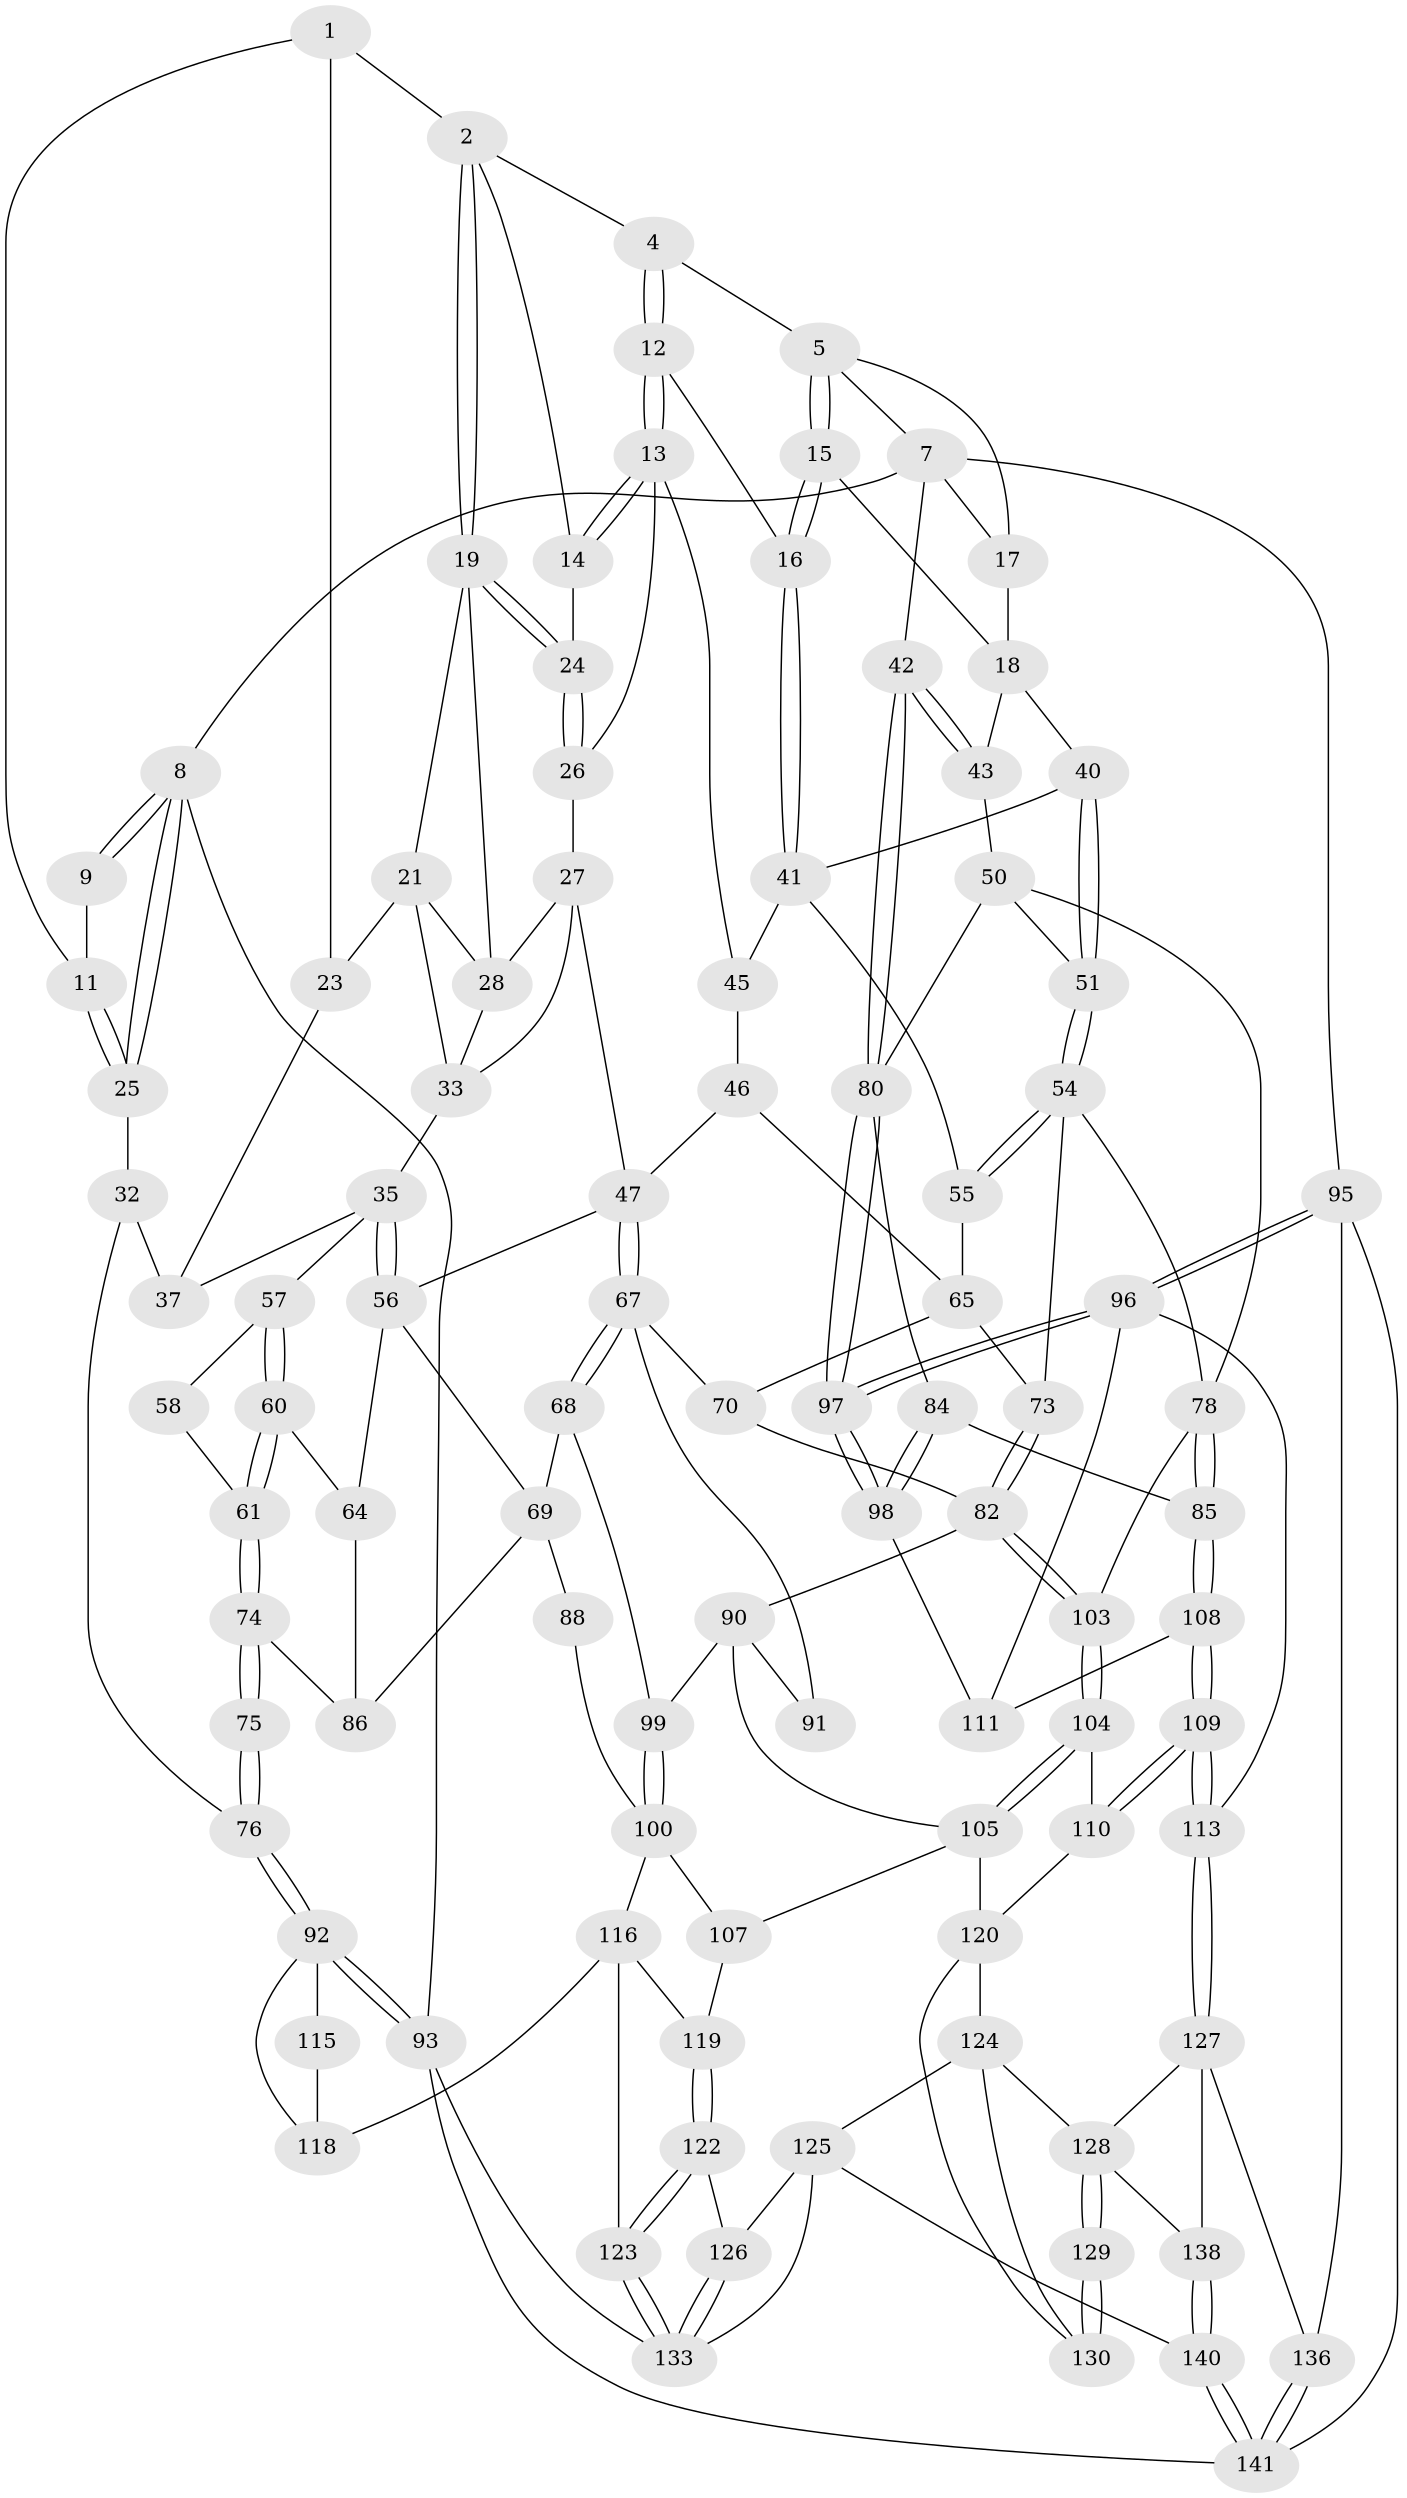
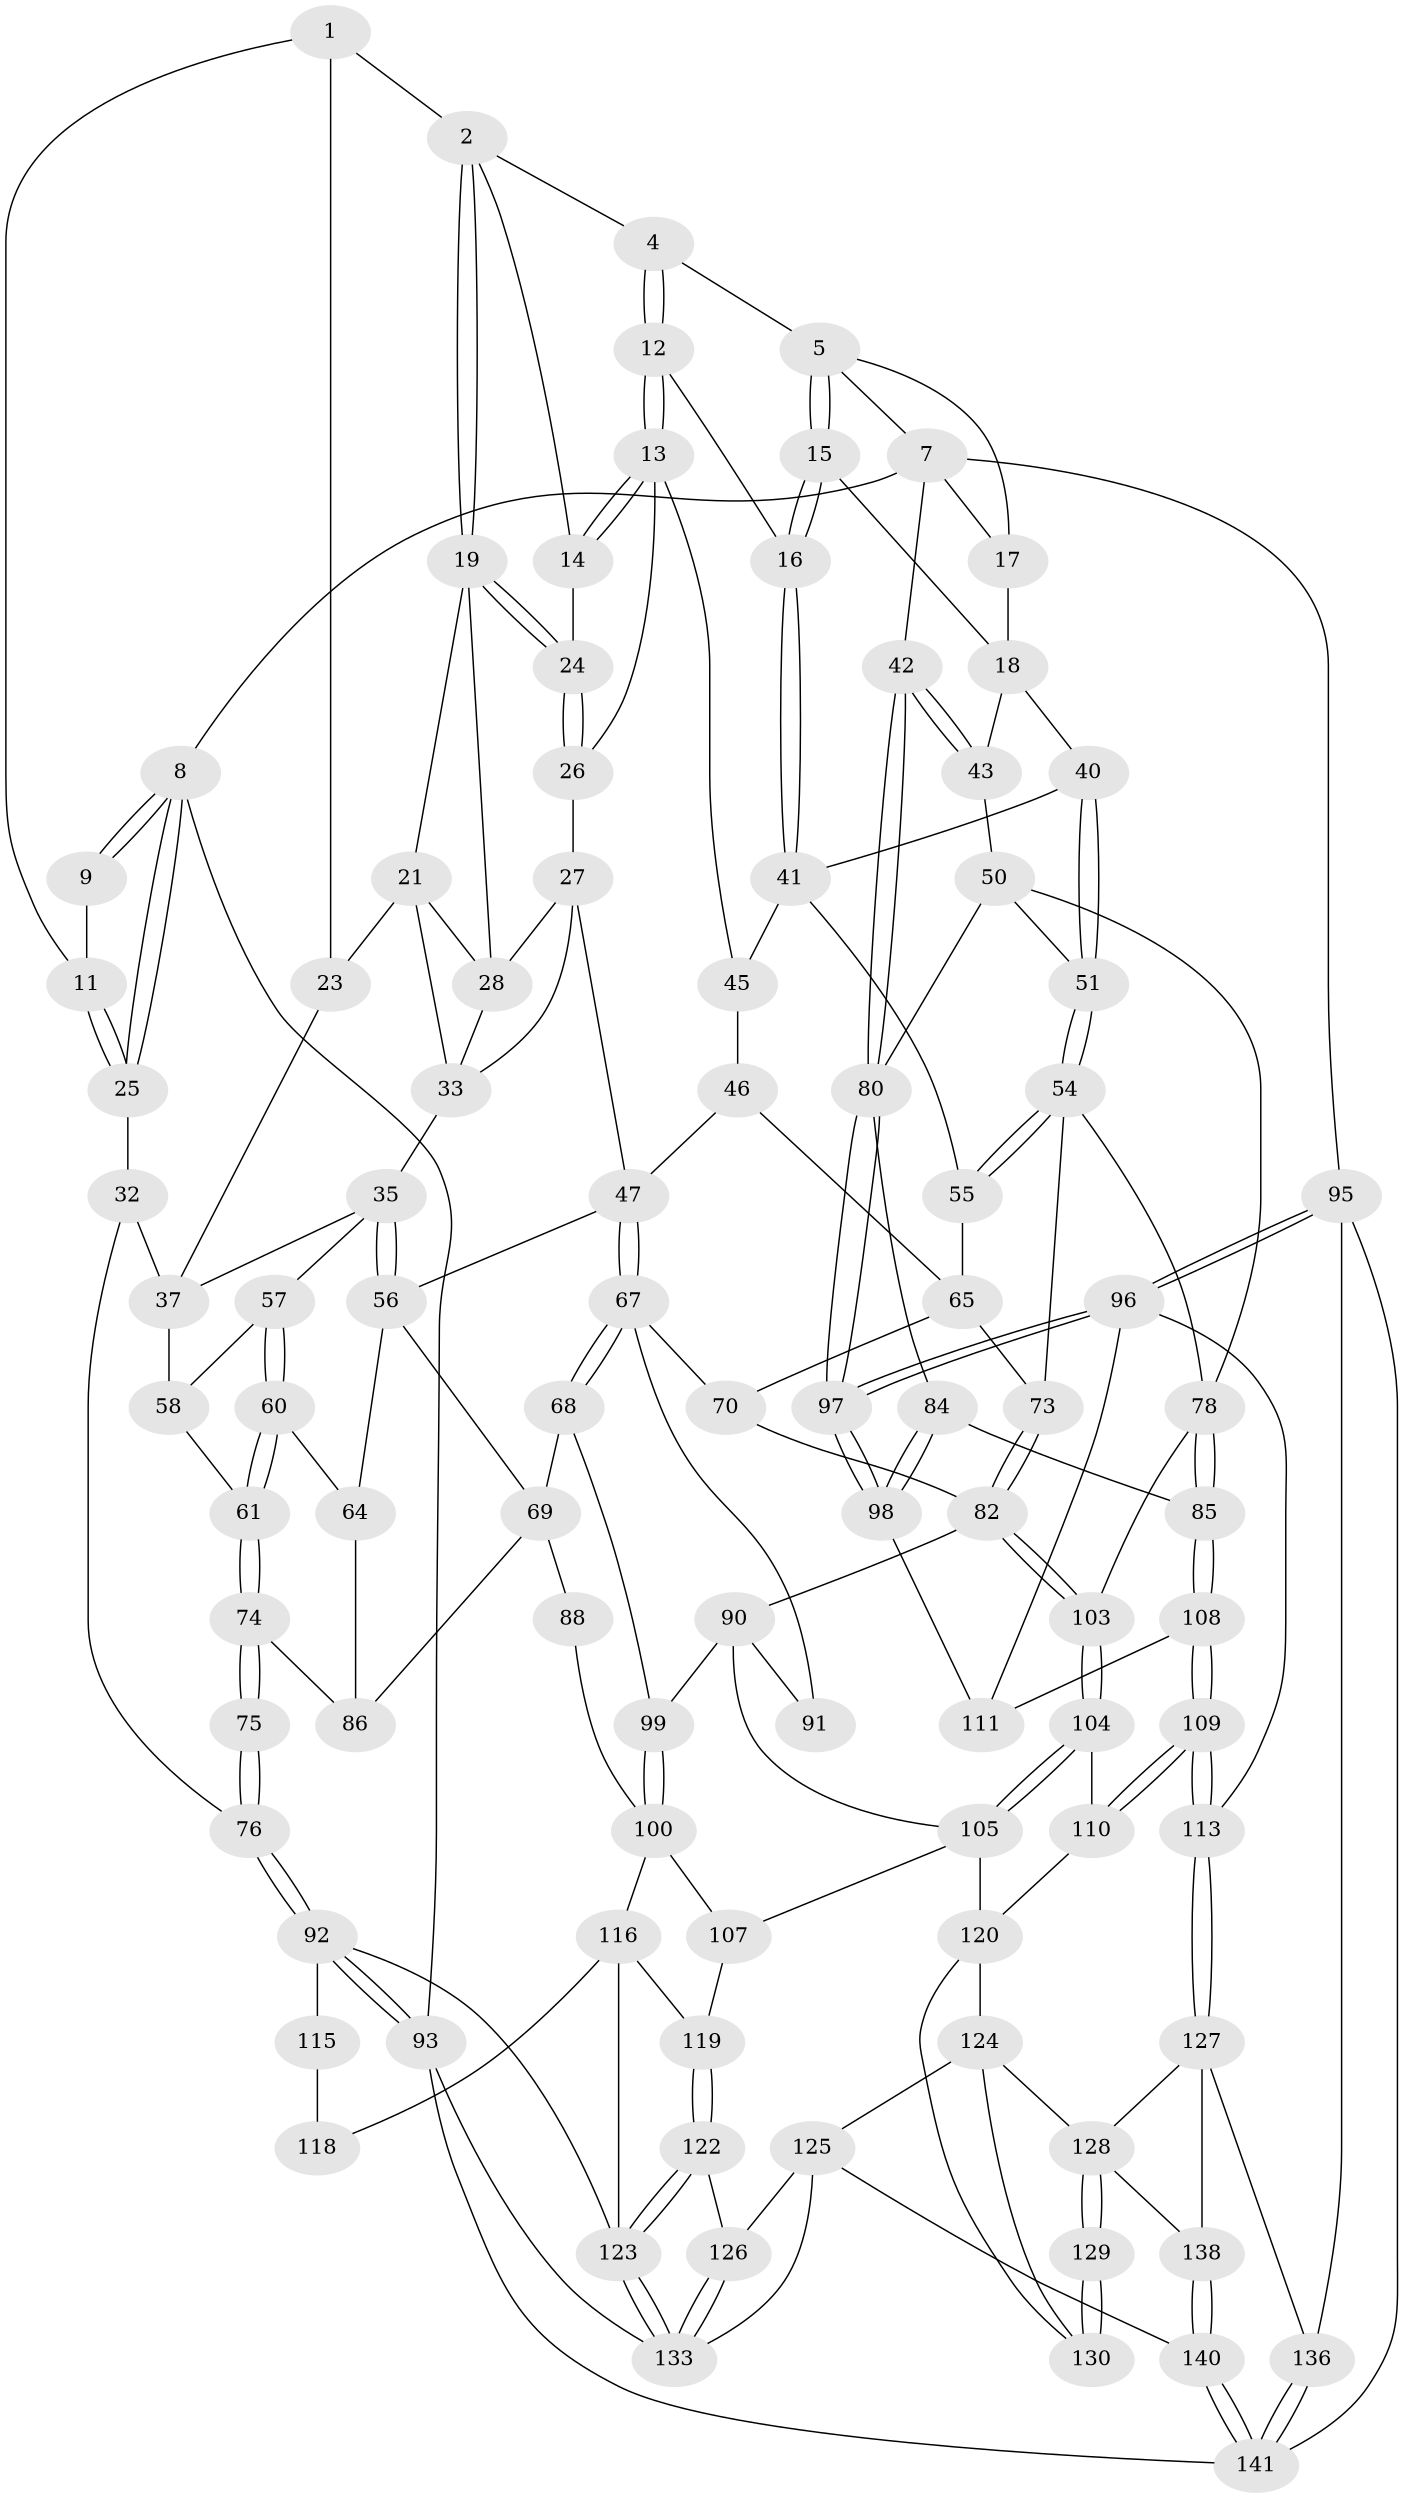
edge "37" -- "58": added
edge "92" -- "118": now "92" -- "123"
